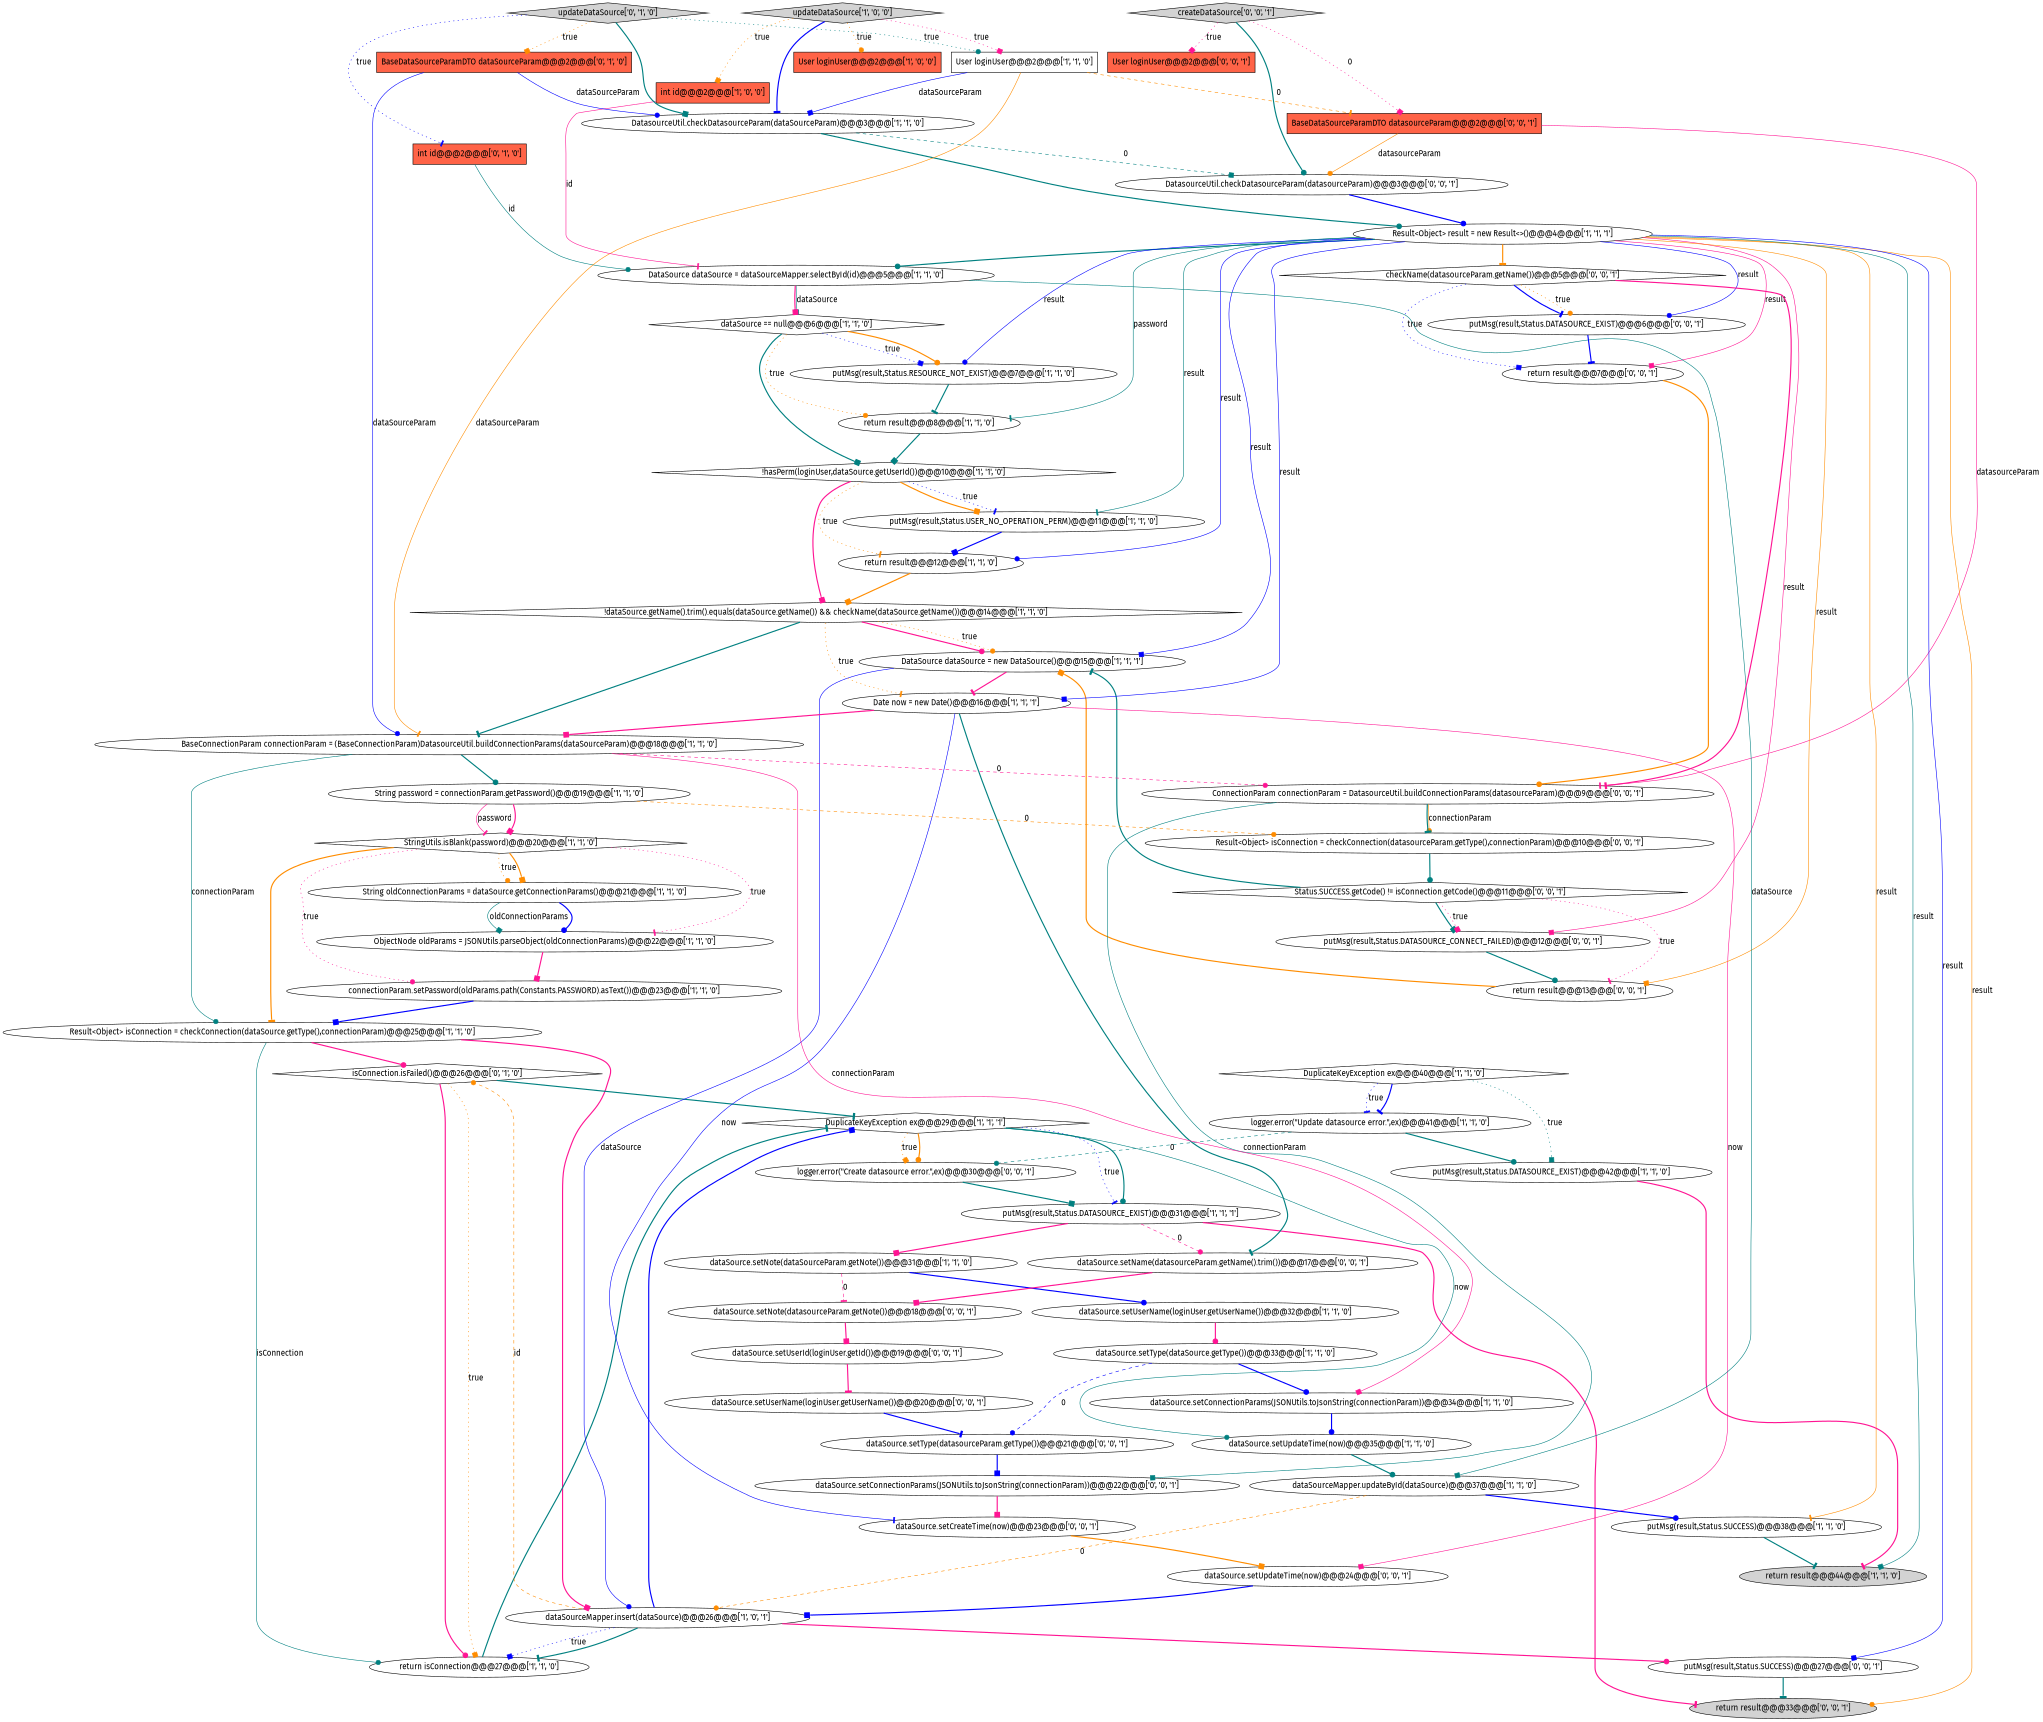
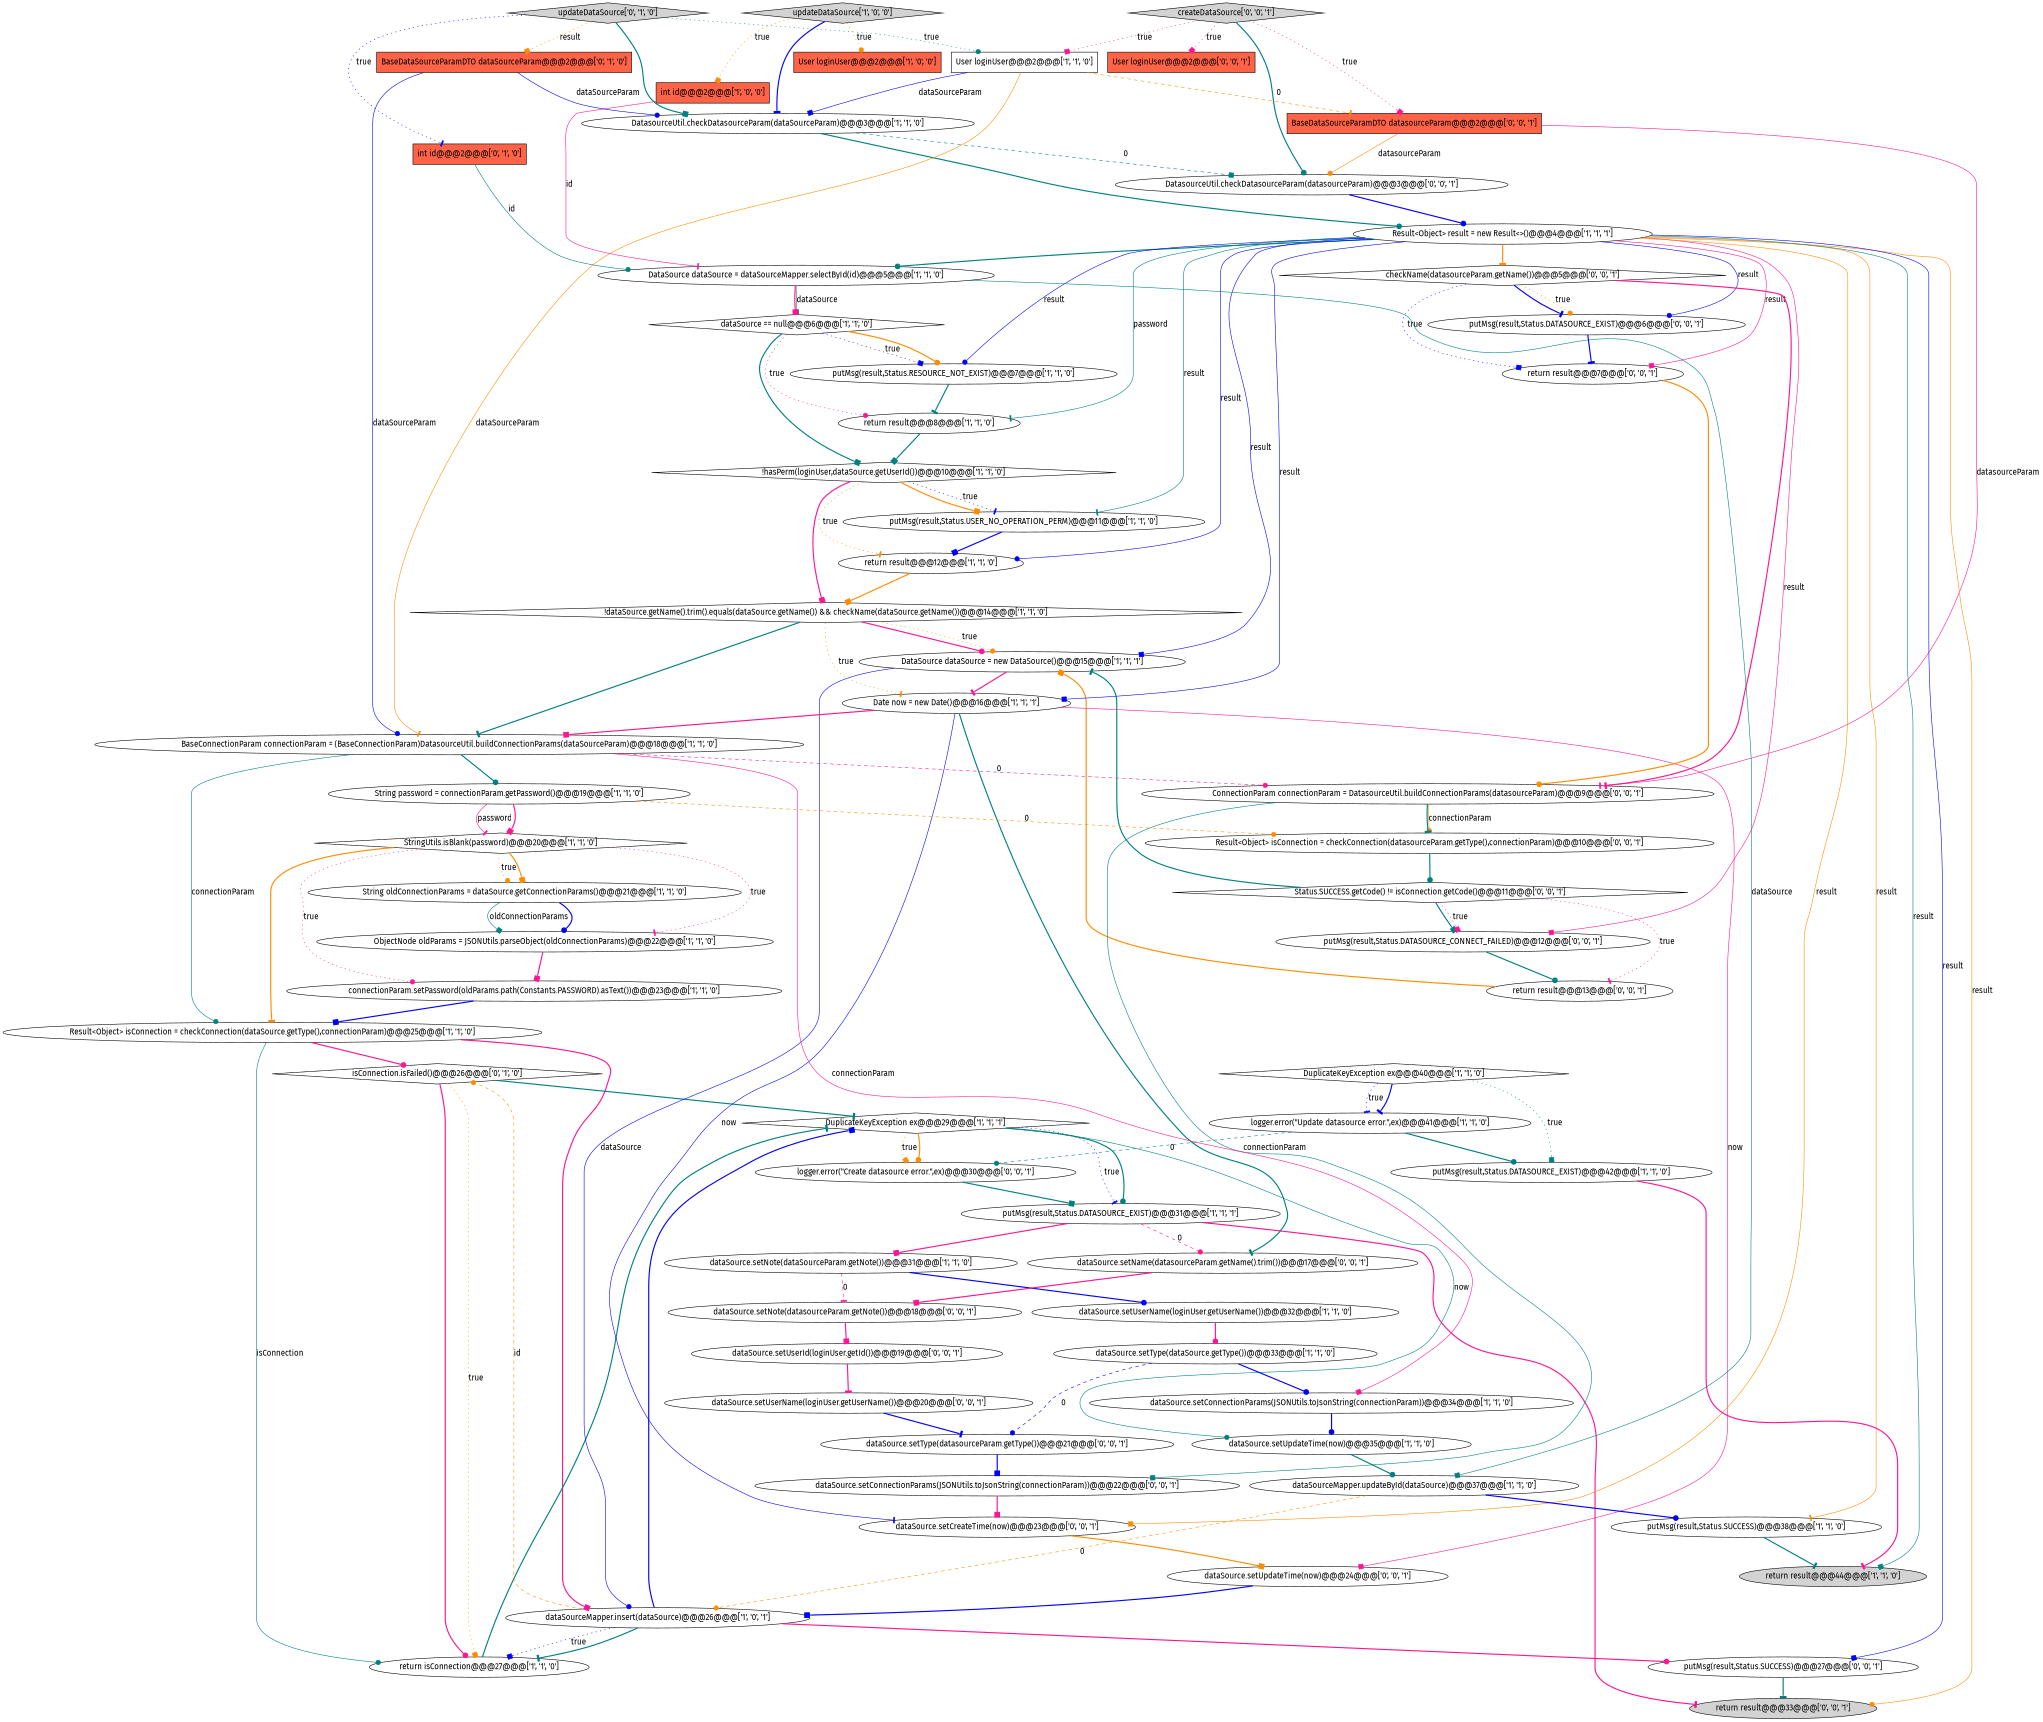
edge "updateDataSource['1', '0', '0']" -> "User loginUser@@@2@@@['1', '1', '0']": now "createDataSource['0', '0', '1']" -> "User loginUser@@@2@@@['1', '1', '0']"
edge "updateDataSource['0', '1', '0']" -> "BaseDataSourceParamDTO dataSourceParam@@@2@@@['0', '1', '0']": label "true" -> "result"
edge "createDataSource['0', '0', '1']" -> "BaseDataSourceParamDTO datasourceParam@@@2@@@['0', '0', '1']": label "0" -> "true"
edge "dataSource == null@@@6@@@['1', '1', '0']" -> "return result@@@8@@@['1', '1', '0']": color darkorange -> deeppink
edge "Result<Object> result = new Result<>()@@@4@@@['1', '1', '1']" -> "return result@@@13@@@['0', '0', '1']": now "Result<Object> result = new Result<>()@@@4@@@['1', '1', '1']" -> "dataSource.setCreateTime(now)@@@23@@@['0', '0', '1']"
